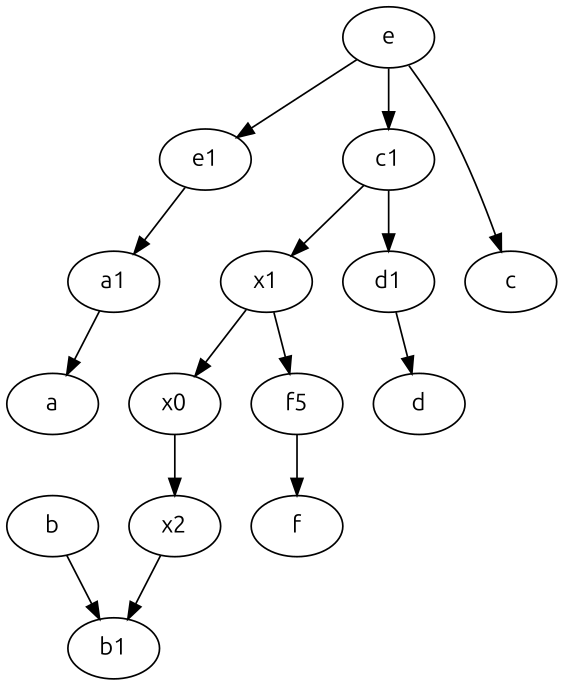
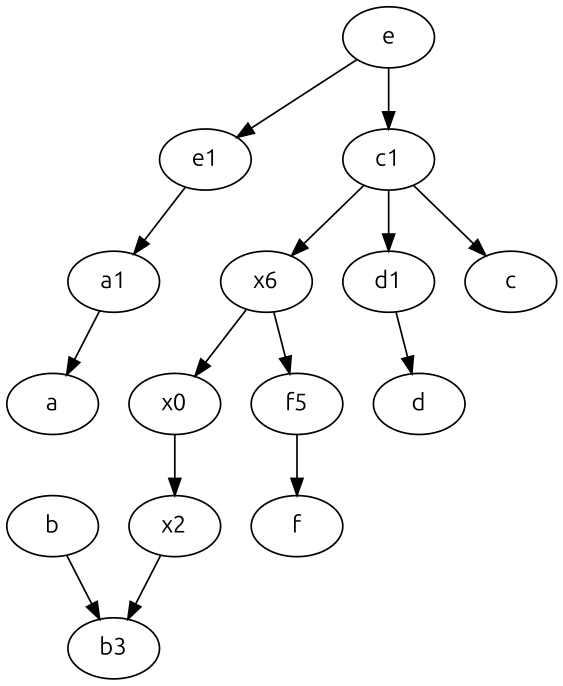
edge "e" -> "c": now "c1" -> "c"
node "x1": label "x1" -> "x6"
node "b1": label "b1" -> "b3"
